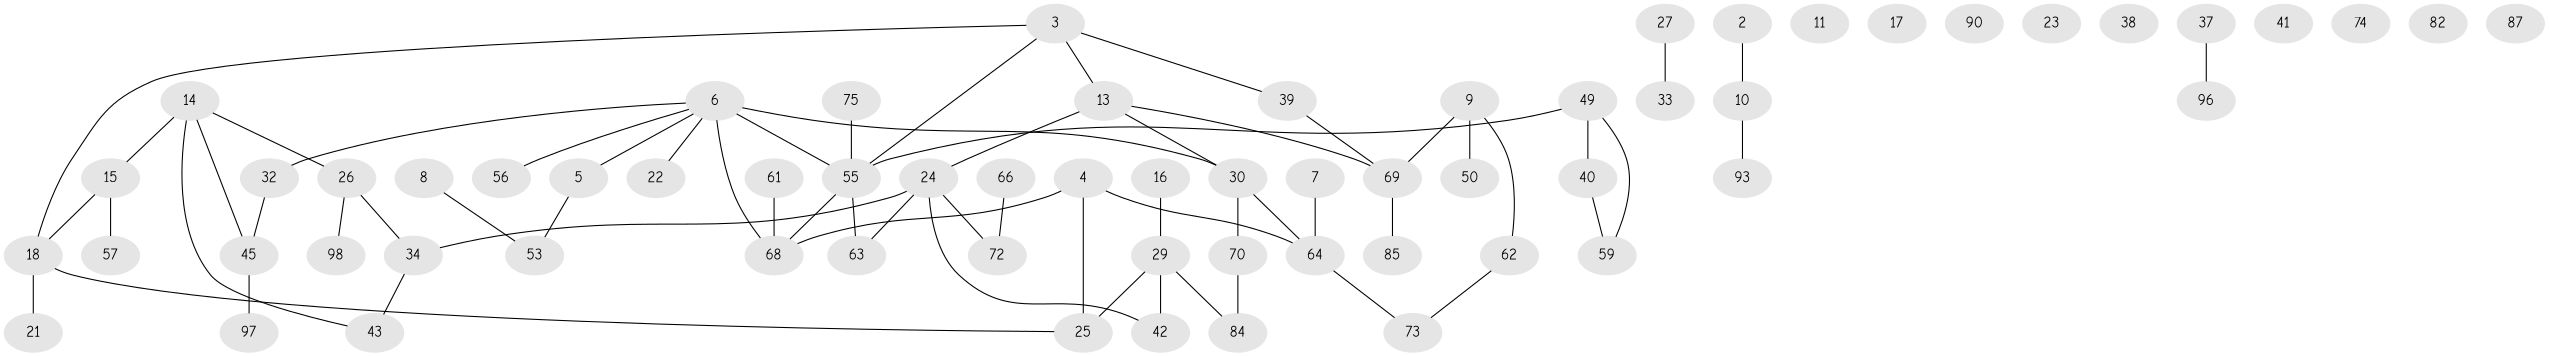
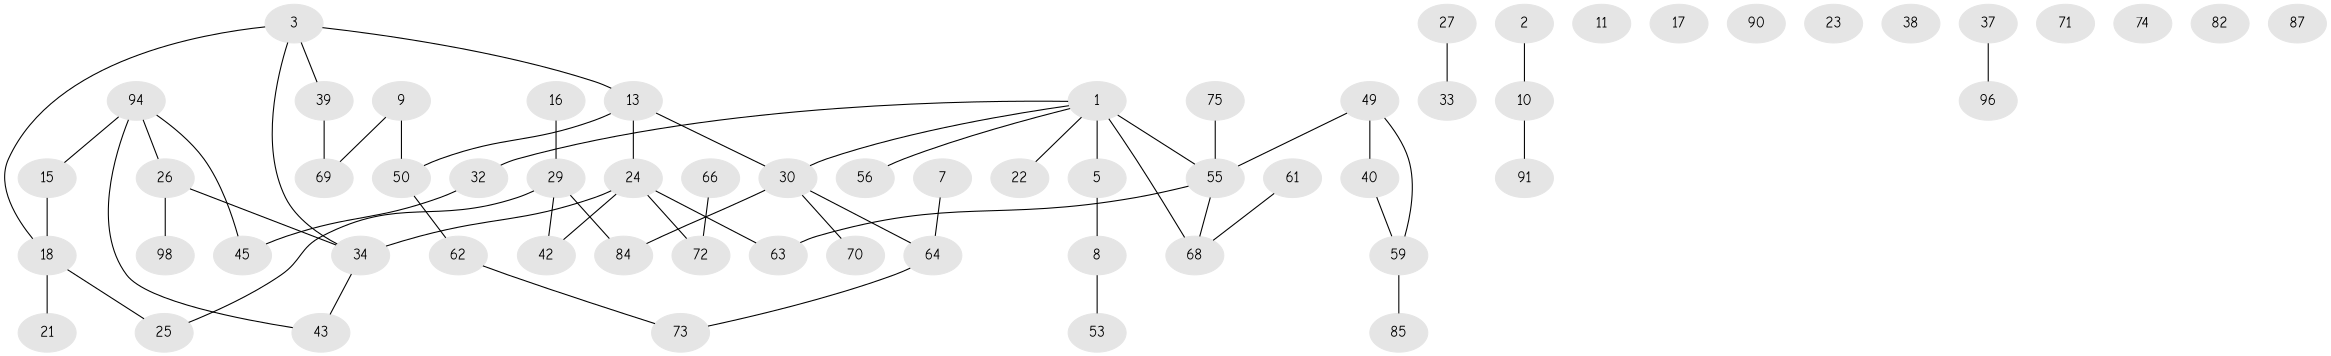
node "41": label "41" -> "71"
node "14": label "14" -> "94"
node "6": label "6" -> "1"
edge "3" -- "55": now "3" -- "34"
edge "13" -- "69": now "13" -- "50"
edge "9" -- "62": now "50" -- "62"
node "4": removed
node "93": label "93" -> "91"
edge "5" -- "53": now "5" -- "8"
edge "69" -- "85": now "59" -- "85"
node "57": removed
edge "70" -- "84": now "30" -- "84"
node "97": removed
